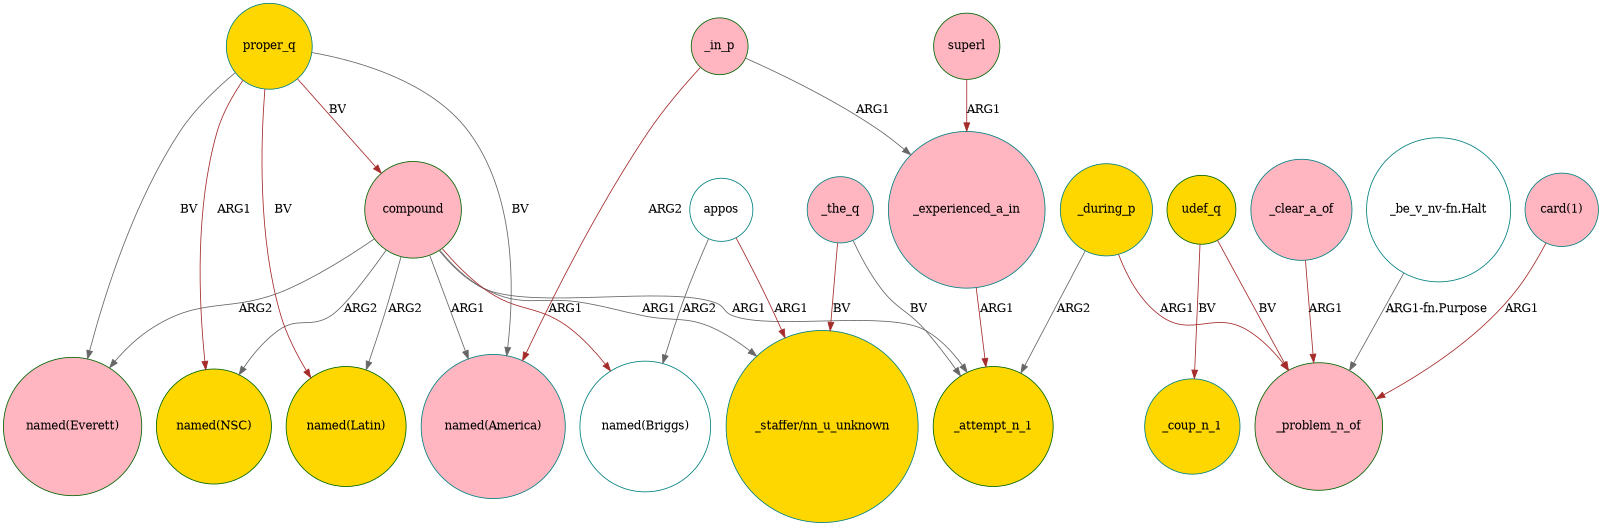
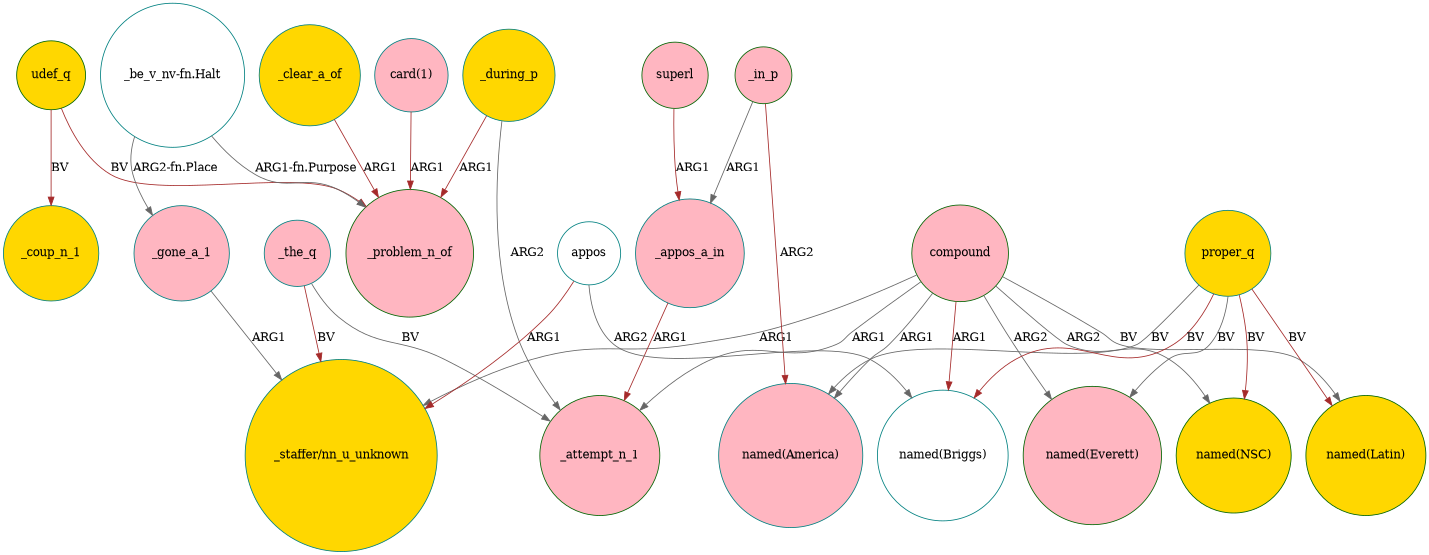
edge "proper_q" -> "compound": now "proper_q" -> "named(Briggs)"
edge "proper_q" -> "named(NSC)": label "ARG1" -> "BV"
node "_experienced_a_in": label "_experienced_a_in" -> "_appos_a_in"
node "_clear_a_of": fillcolor lightpink -> gold
node "_gone_a_1": added
edge "compound" -> "named(Latin)": label "ARG2" -> "BV"
node "_attempt_n_1": fillcolor gold -> lightpink
